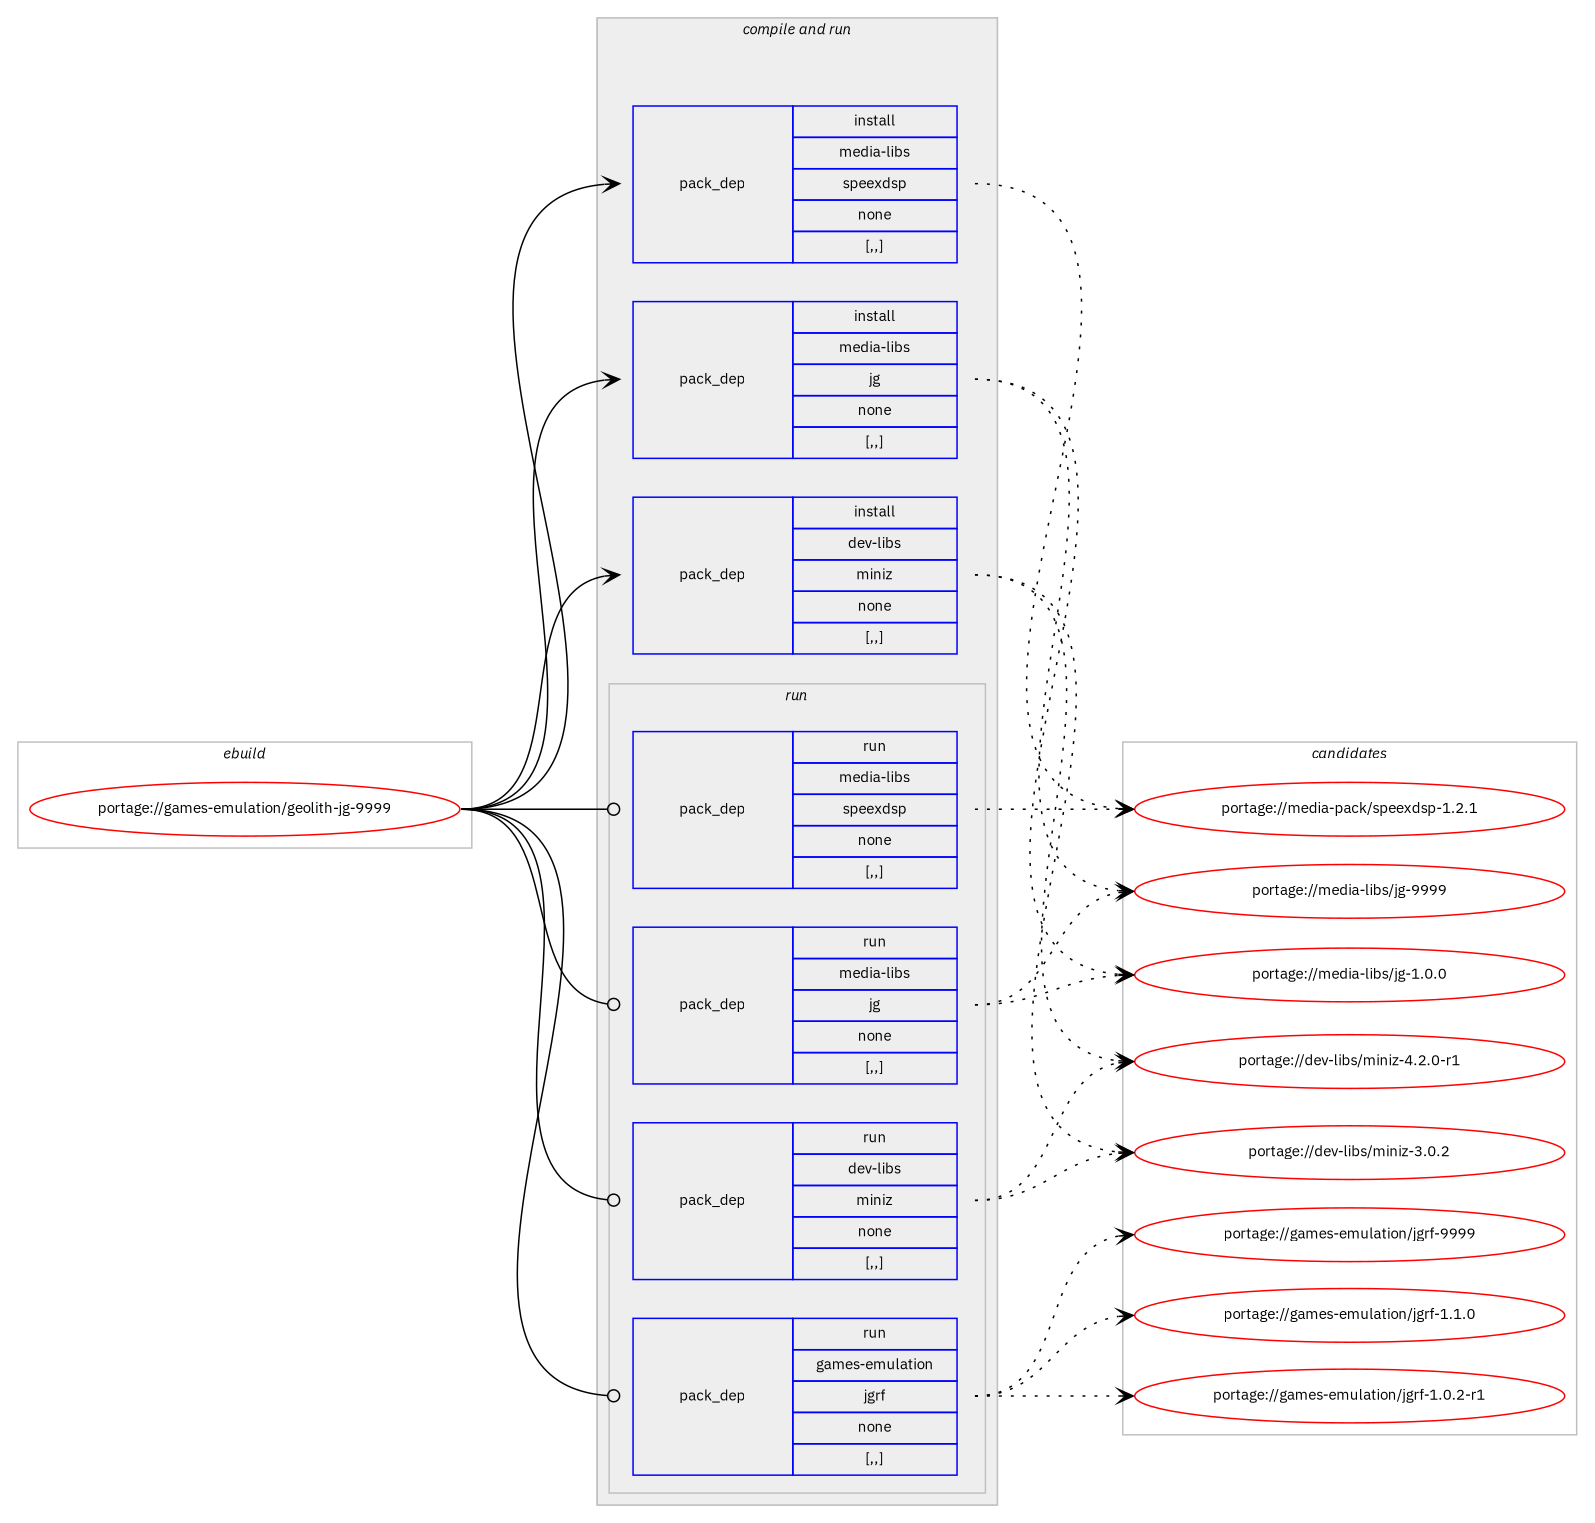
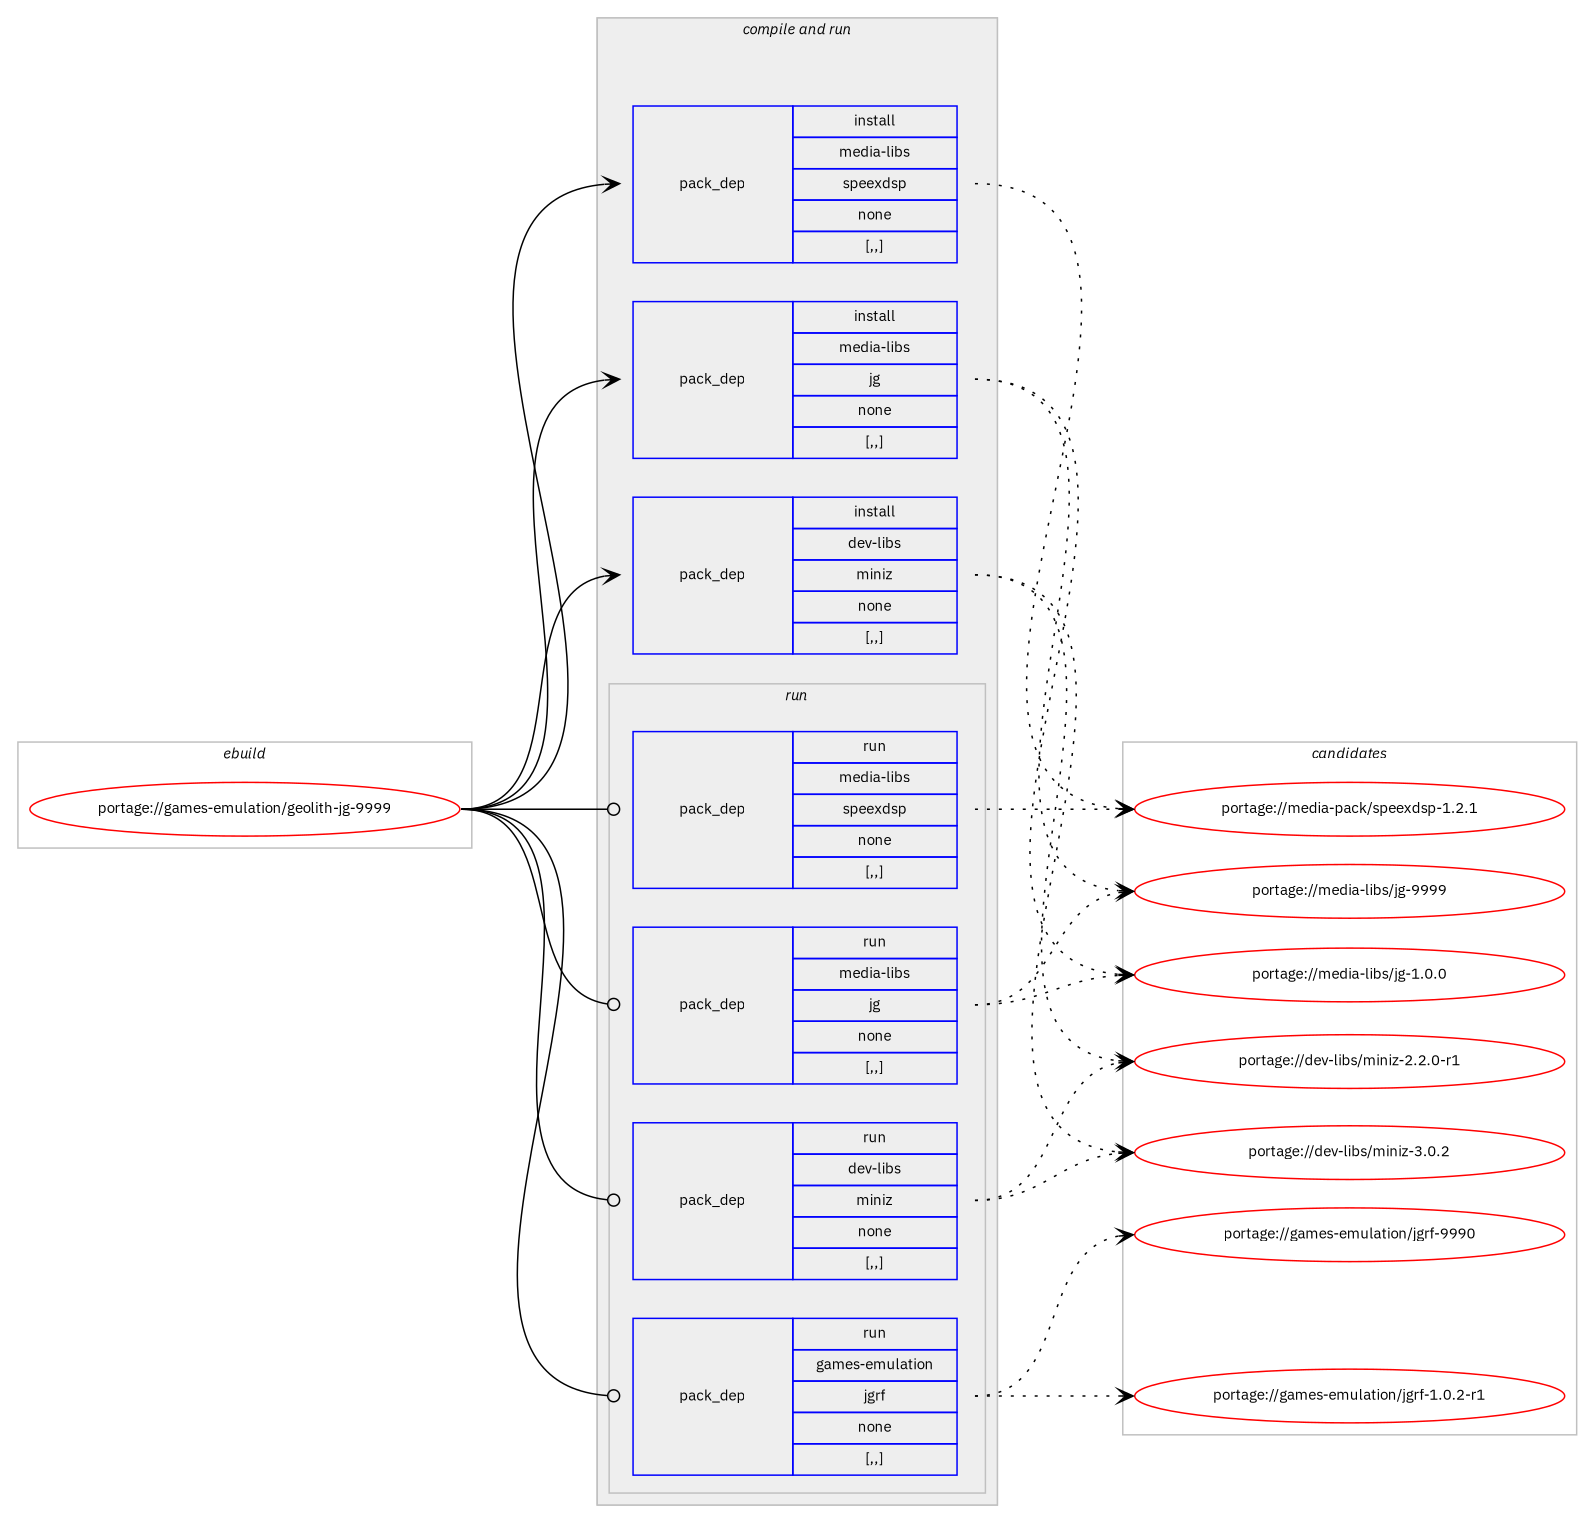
node "portage://dev-libs/miniz-4.2.0-r1": label "portage://dev-libs/miniz-4.2.0-r1" -> "portage://dev-libs/miniz-2.2.0-r1"
node "portage://games-emulation/jgrf-9999": label "portage://games-emulation/jgrf-9999" -> "portage://games-emulation/jgrf-9990"
node "portage://games-emulation/jgrf-1.1.0": removed
